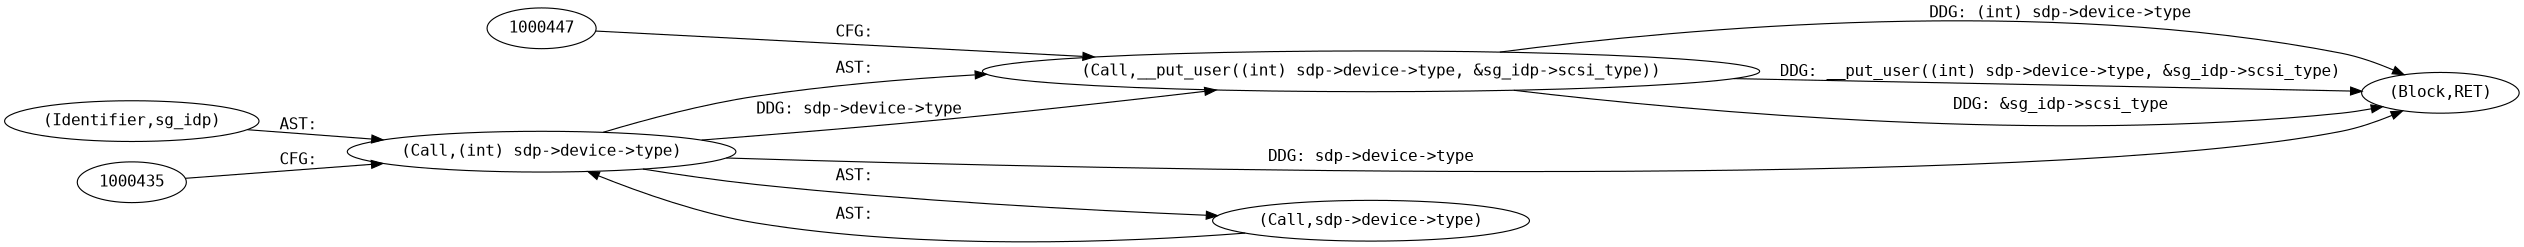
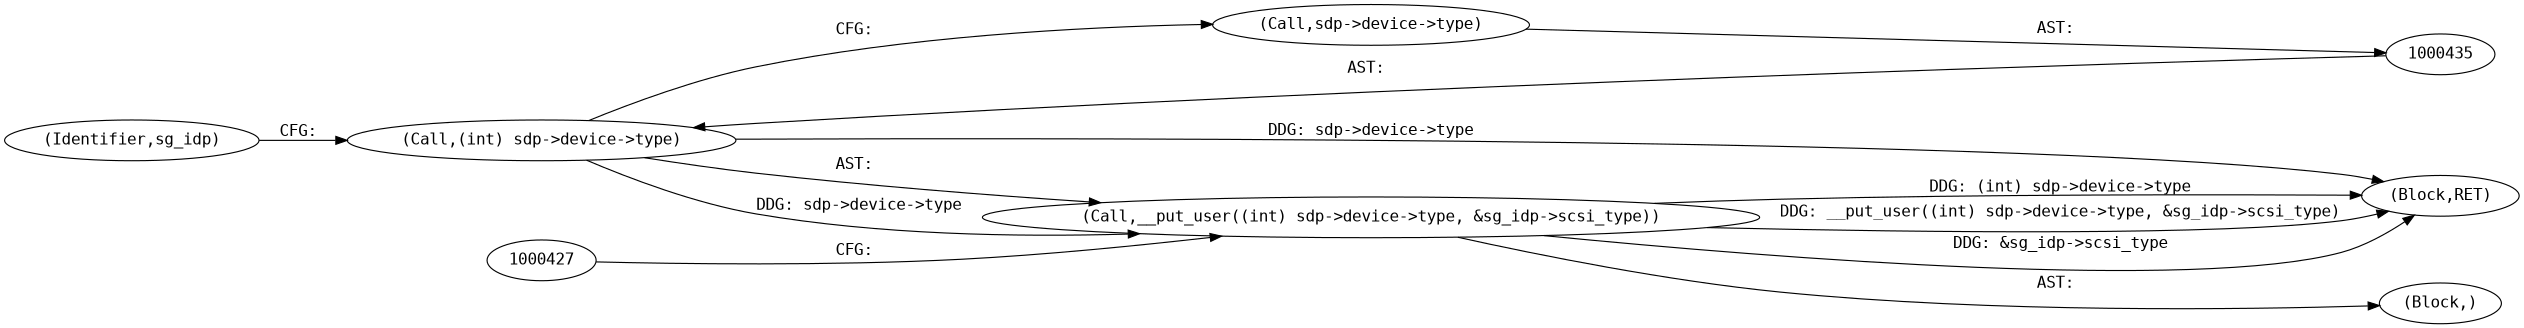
node "1000447": label "1000447" -> "1000427"
edge "(Identifier,sg_idp)" -> "(Call,(int) sdp->device->type)": label "AST: " -> "CFG: "
edge "1000435" -> "(Call,(int) sdp->device->type)": label "CFG: " -> "AST: "
edge "(Call,(int) sdp->device->type)" -> "(Call,sdp->device->type)": label "AST: " -> "CFG: "
edge "(Call,sdp->device->type)" -> "(Call,(int) sdp->device->type)": now "(Call,sdp->device->type)" -> "1000435"
node "(Block,)": added
